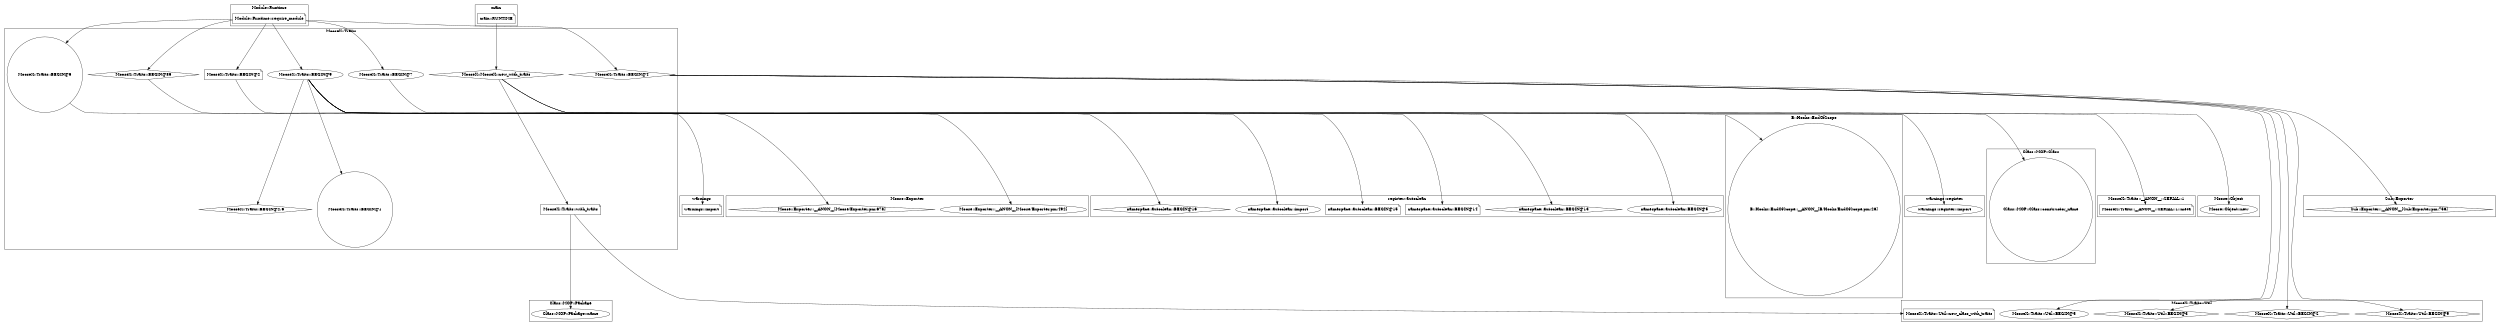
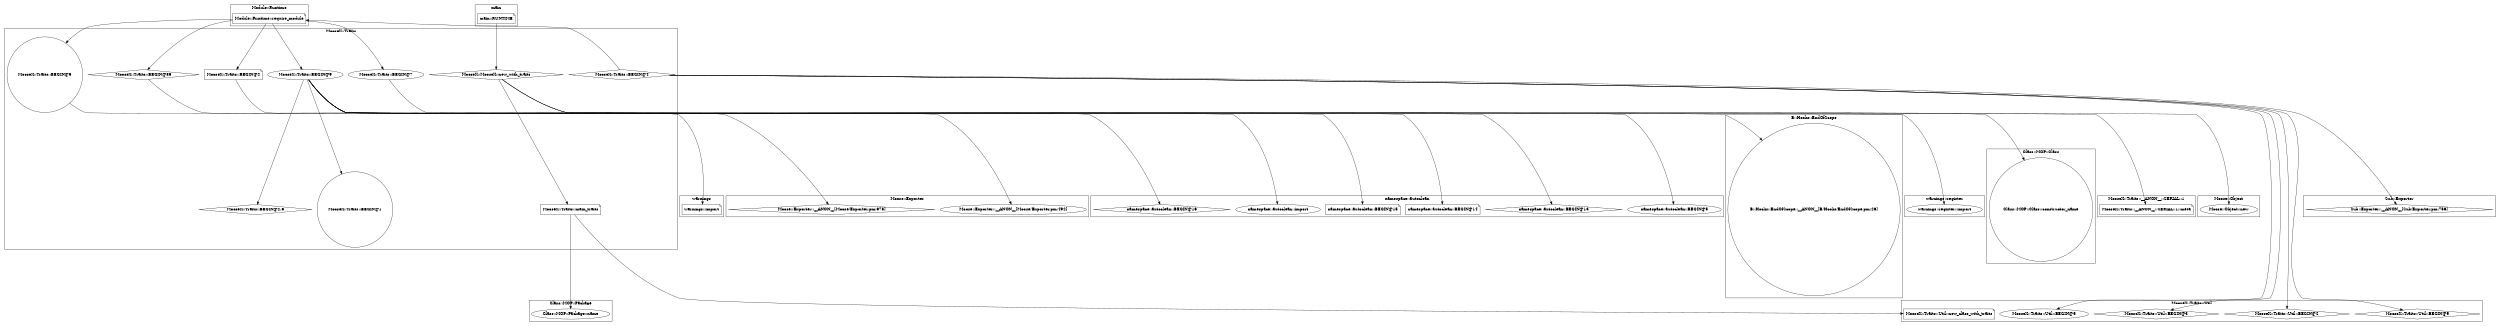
edge "Module::Runtime::require_module" -> "MooseX::Traits::BEGIN@4": reversed
cluster "register::autoclean": label "register::autoclean" -> "namespace::autoclean"
node "MooseX::Traits::with_traits": label "MooseX::Traits::with_traits" -> "MooseX::Traits::main_traits"
